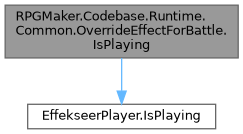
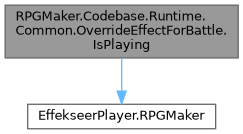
node "EffekseerPlayer.IsPlaying": label "EffekseerPlayer.IsPlaying" -> "EffekseerPlayer.RPGMaker"
